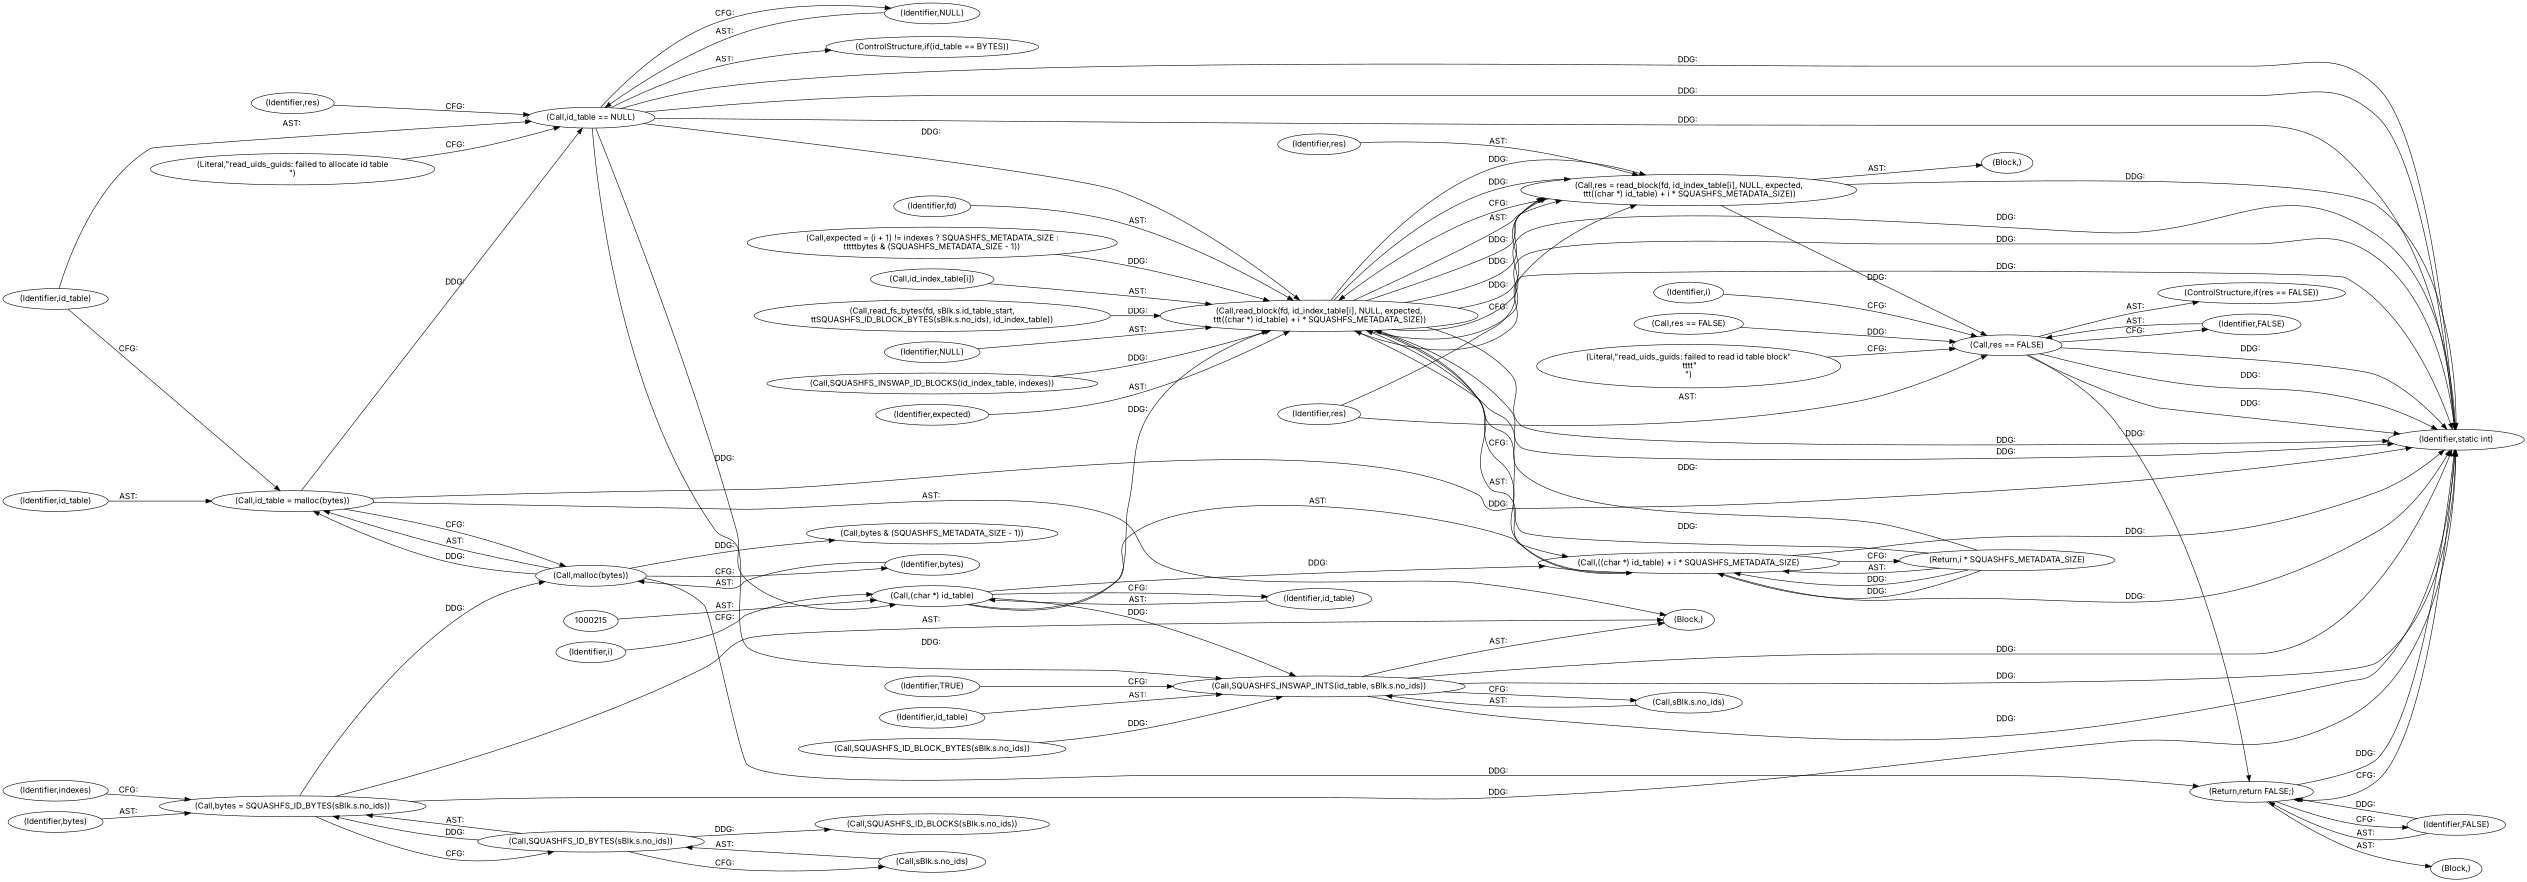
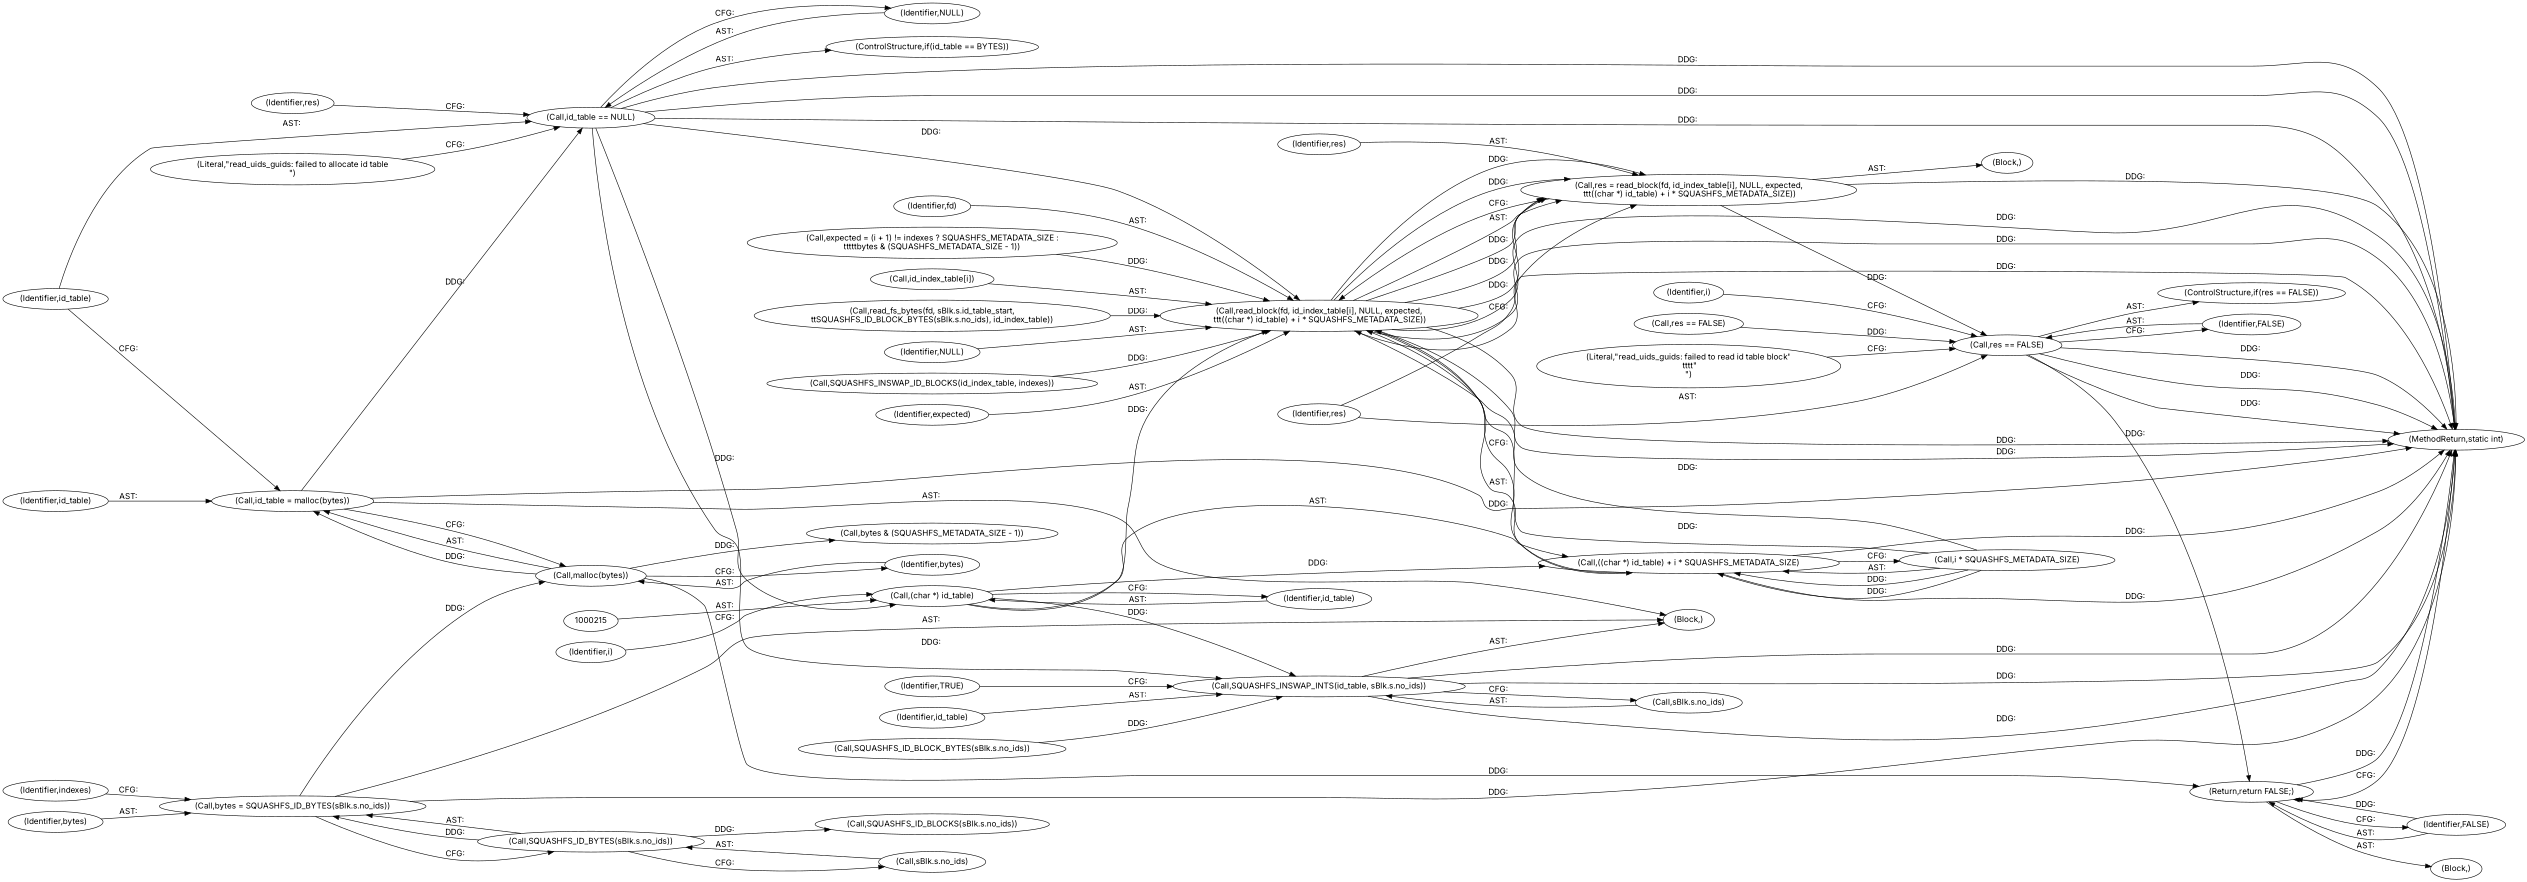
node "(Identifier,static int)": label "(Identifier,static int)" -> "(MethodReturn,static int)"
node "(Return,i * SQUASHFS_METADATA_SIZE)": label "(Return,i * SQUASHFS_METADATA_SIZE)" -> "(Call,i * SQUASHFS_METADATA_SIZE)"
